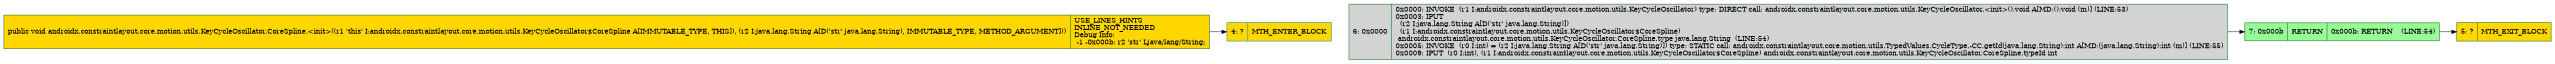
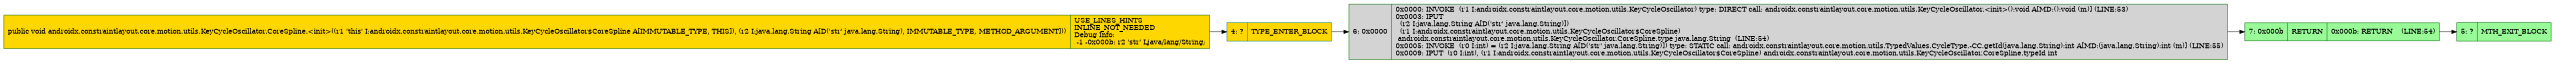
node "4: ?": text "MTH_ENTER_BLOCK" -> "TYPE_ENTER_BLOCK"
edge "4: ?" -> "6: 0x0000": added
node "5: ?": fillcolor gold -> palegreen
